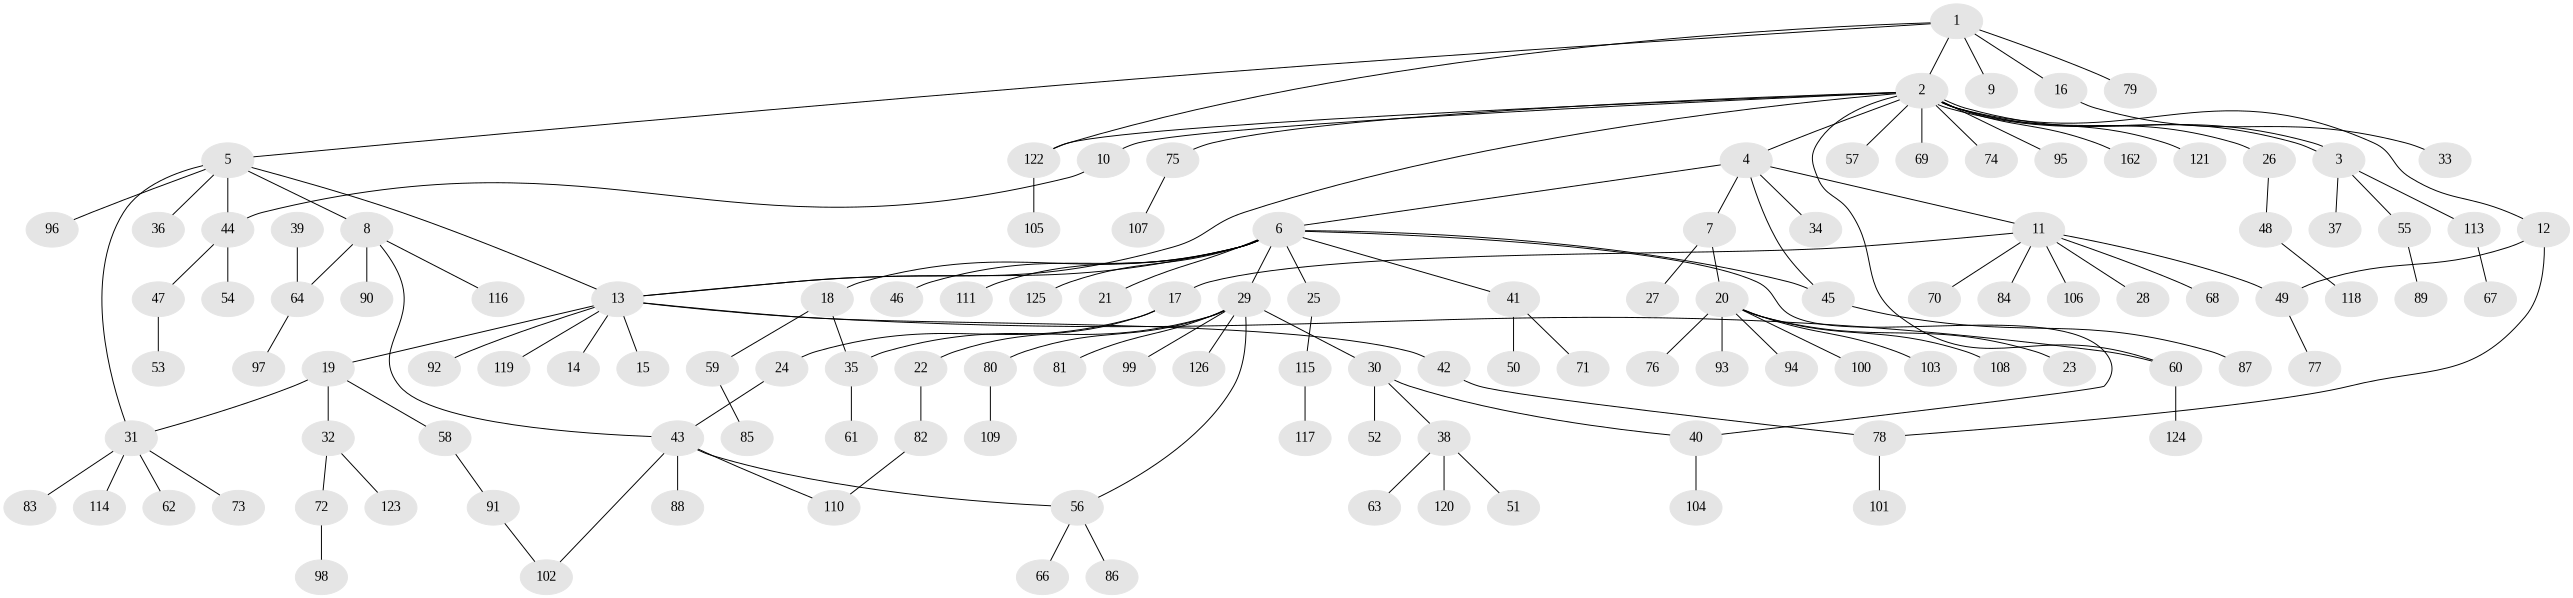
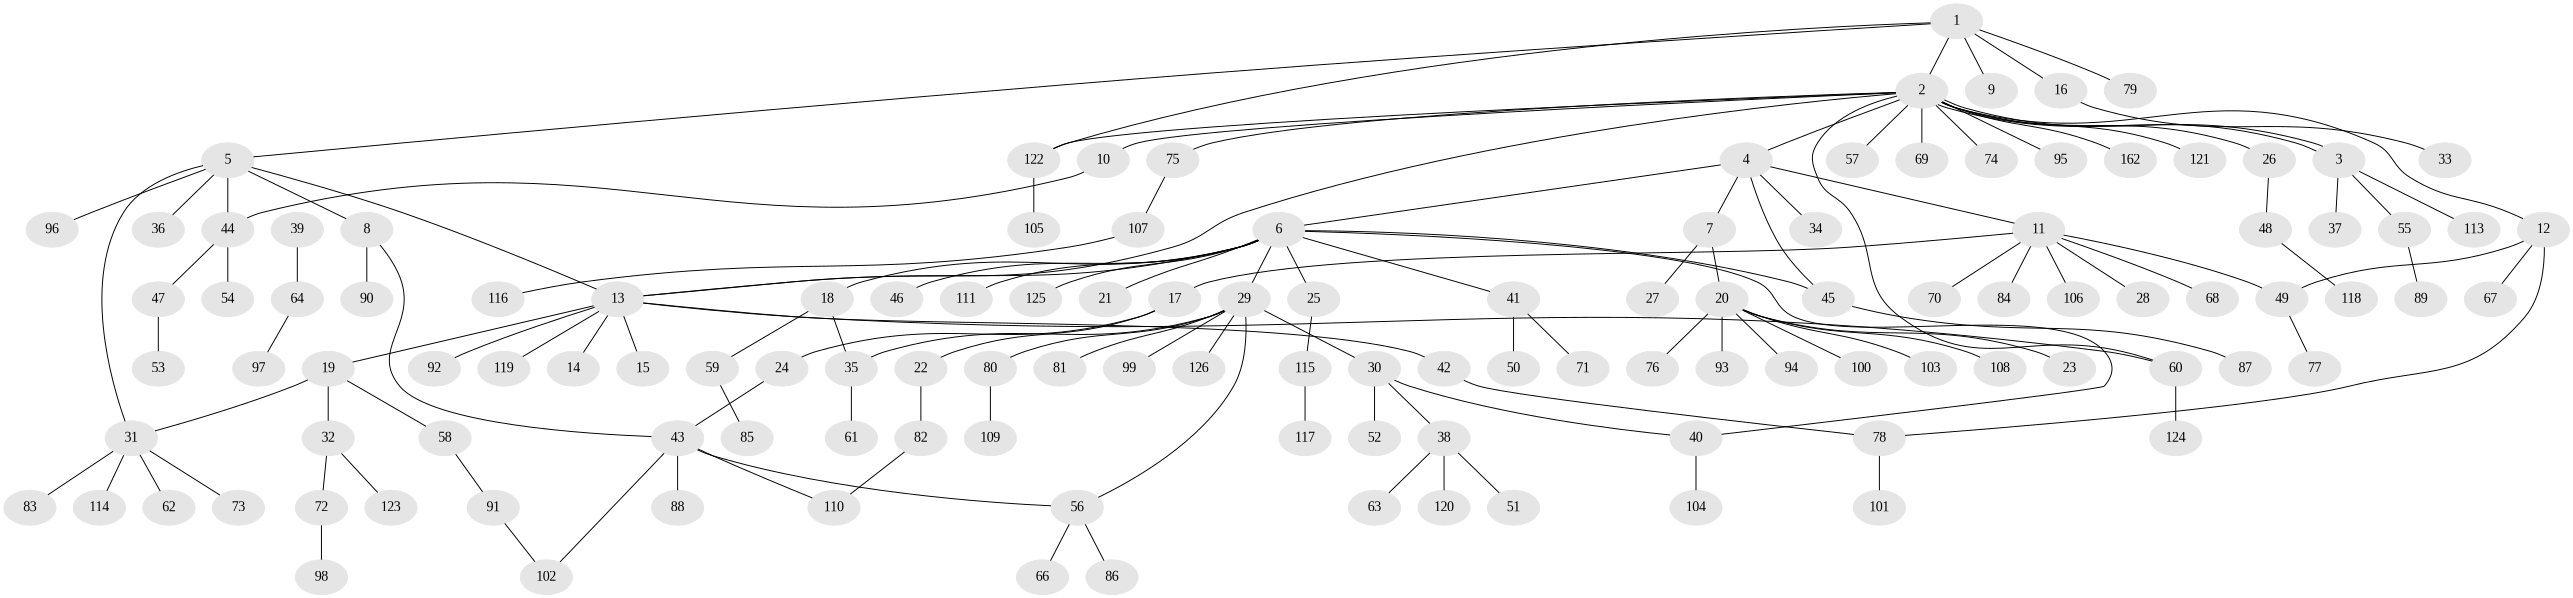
edge "8" -- "64": removed
edge "8" -- "116": now "107" -- "116"
edge "113" -- "67": now "12" -- "67"
